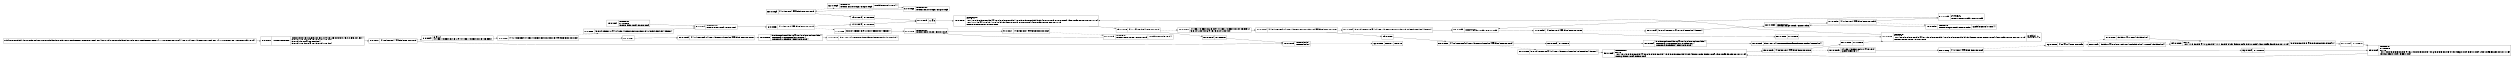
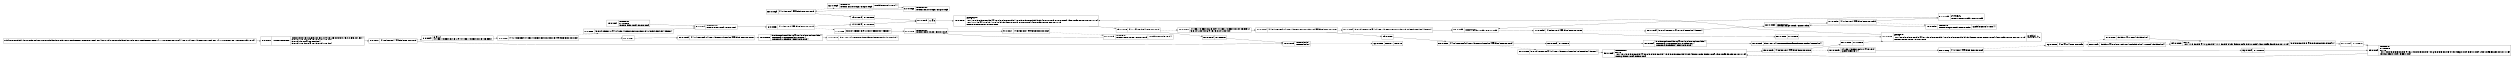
node "40: 0x0108": text "START: r3" -> "PHI: r3"
